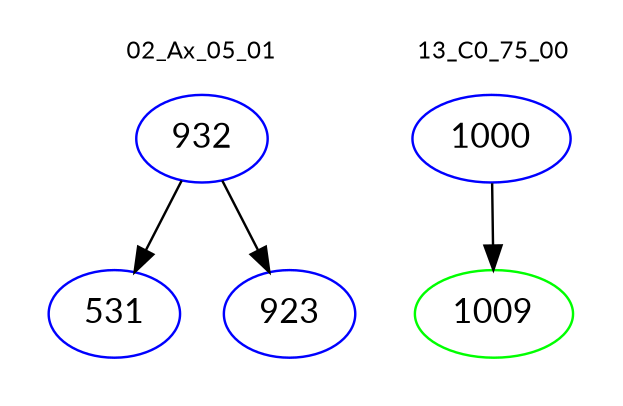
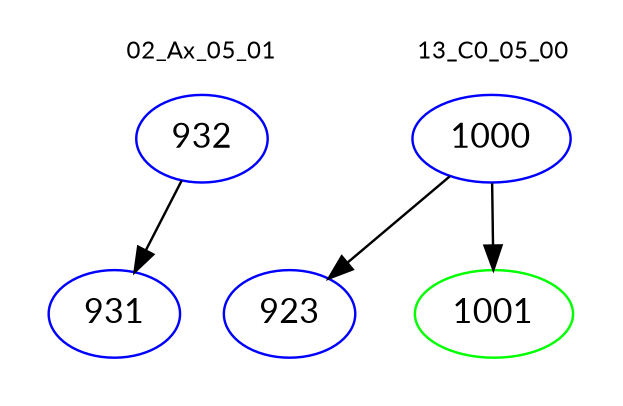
cluster "13_C0_75_00": label "13_C0_75_00" -> "13_C0_05_00"
edge "932" -> "923": now "1000" -> "923"
node "531": label "531" -> "931"
node "1009": label "1009" -> "1001"
